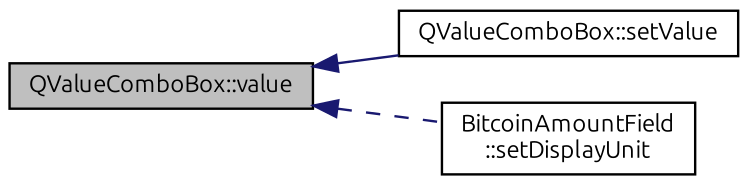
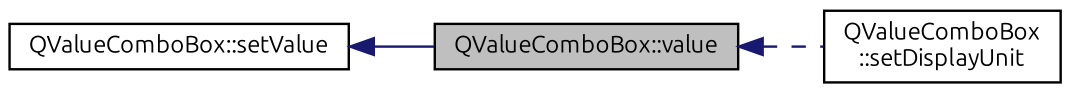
edge "QValueComboBox::setValue" -> "QValueComboBox::value": reversed
node "BitcoinAmountField ::setDisplayUnit": label "BitcoinAmountField ::setDisplayUnit" -> "QValueComboBox ::setDisplayUnit"
